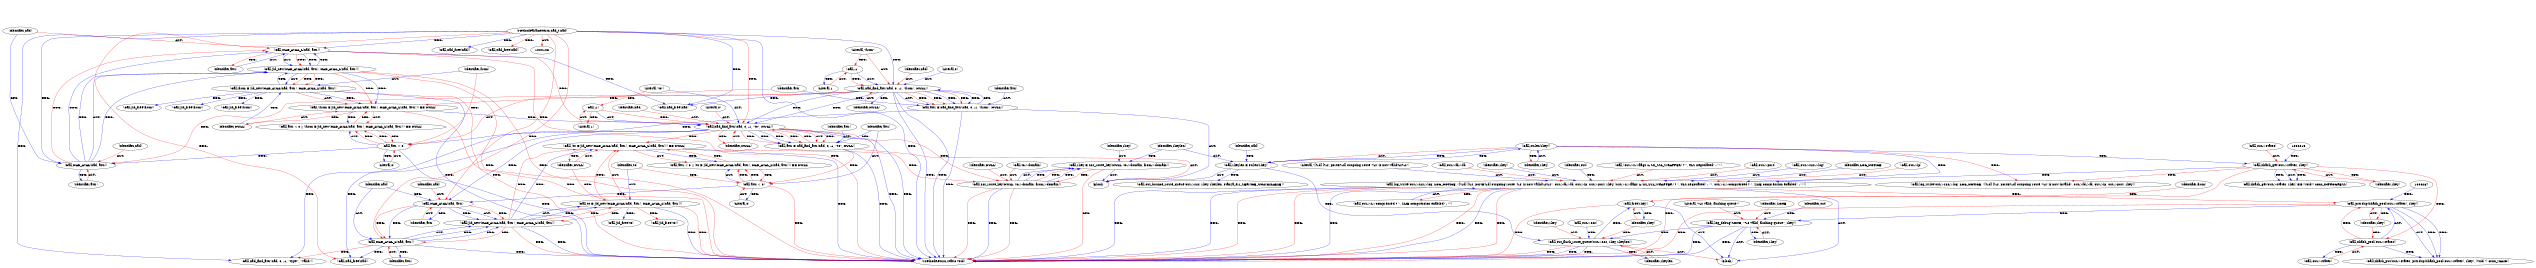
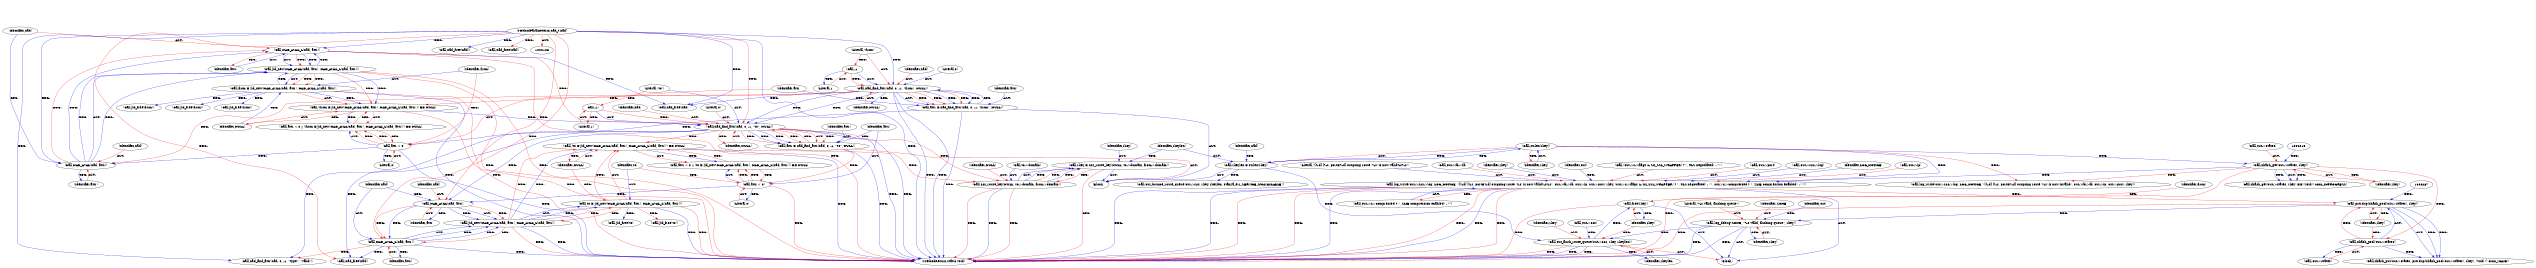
edge "(Call,strlen(rkey))" -> "(Call,xhash_get(out->states, rkey))": label "CFG: " -> "DDG: "
edge "(Call,to->domain)" -> "(Call,s2s_route_key(NULL, to->domain, from->domain))": color red -> blue
edge "(Call,rkeylen = strlen(rkey))" -> "(Call,out_flush_route_queue(out->s2s, rkey, rkeylen))": label "CFG: " -> "DDG: "
